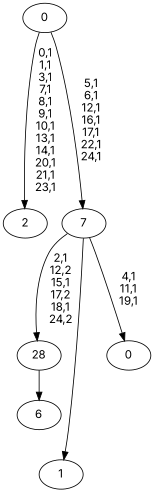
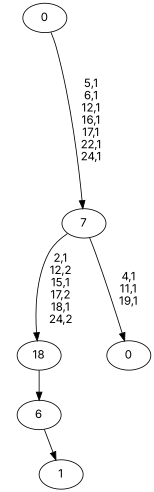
node "2": removed
edge "7" -> "1": now "6" -> "1"
node "28": label "28" -> "18"
